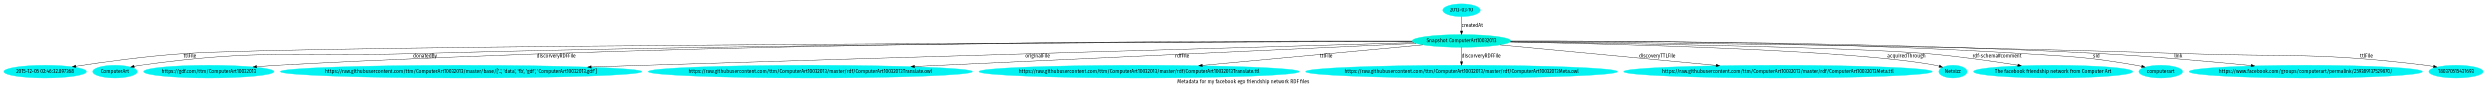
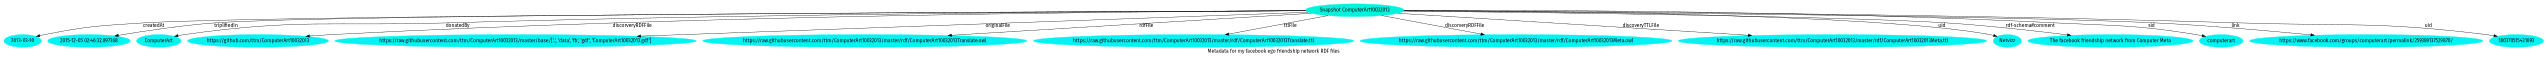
edge "2013-03-10" -> "Snapshot ComputerArt10032013": reversed
edge "Snapshot ComputerArt10032013" -> "2015-12-05 02:46:32.897368": label "ttlFile" -> "triplifiedIn"
edge "Snapshot ComputerArt10032013" -> "Netvizz": label "acquiredThrough" -> "uid"
edge "Snapshot ComputerArt10032013" -> "180370515431693": label "ttlFile" -> "uid"
node "https://gdf.com/ttm/ComputerArt10032013": label "https://gdf.com/ttm/ComputerArt10032013" -> "https://github.com/ttm/ComputerArt10032013"
node "The facebook friendship network from Computer Art": label "The facebook friendship network from Computer Art" -> "The facebook friendship network from Computer Meta"
